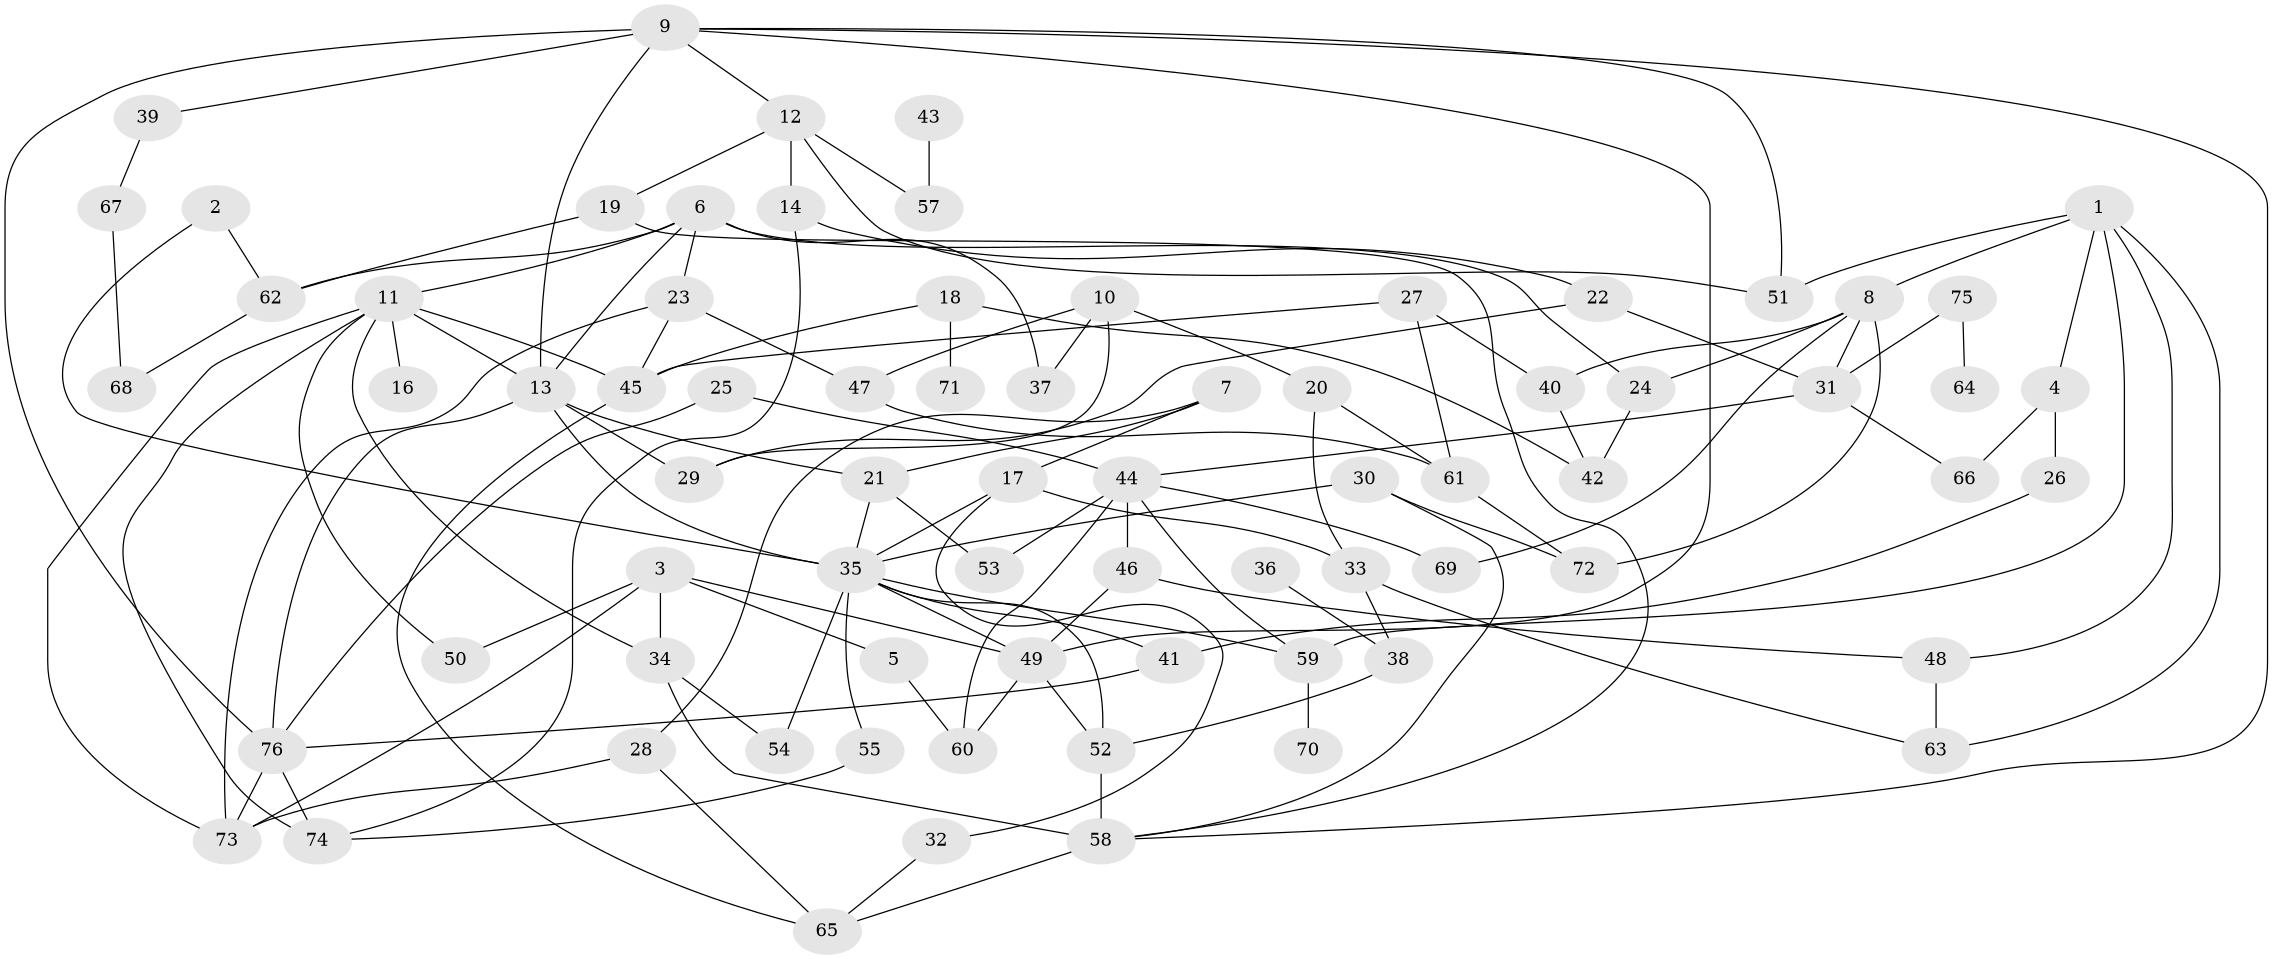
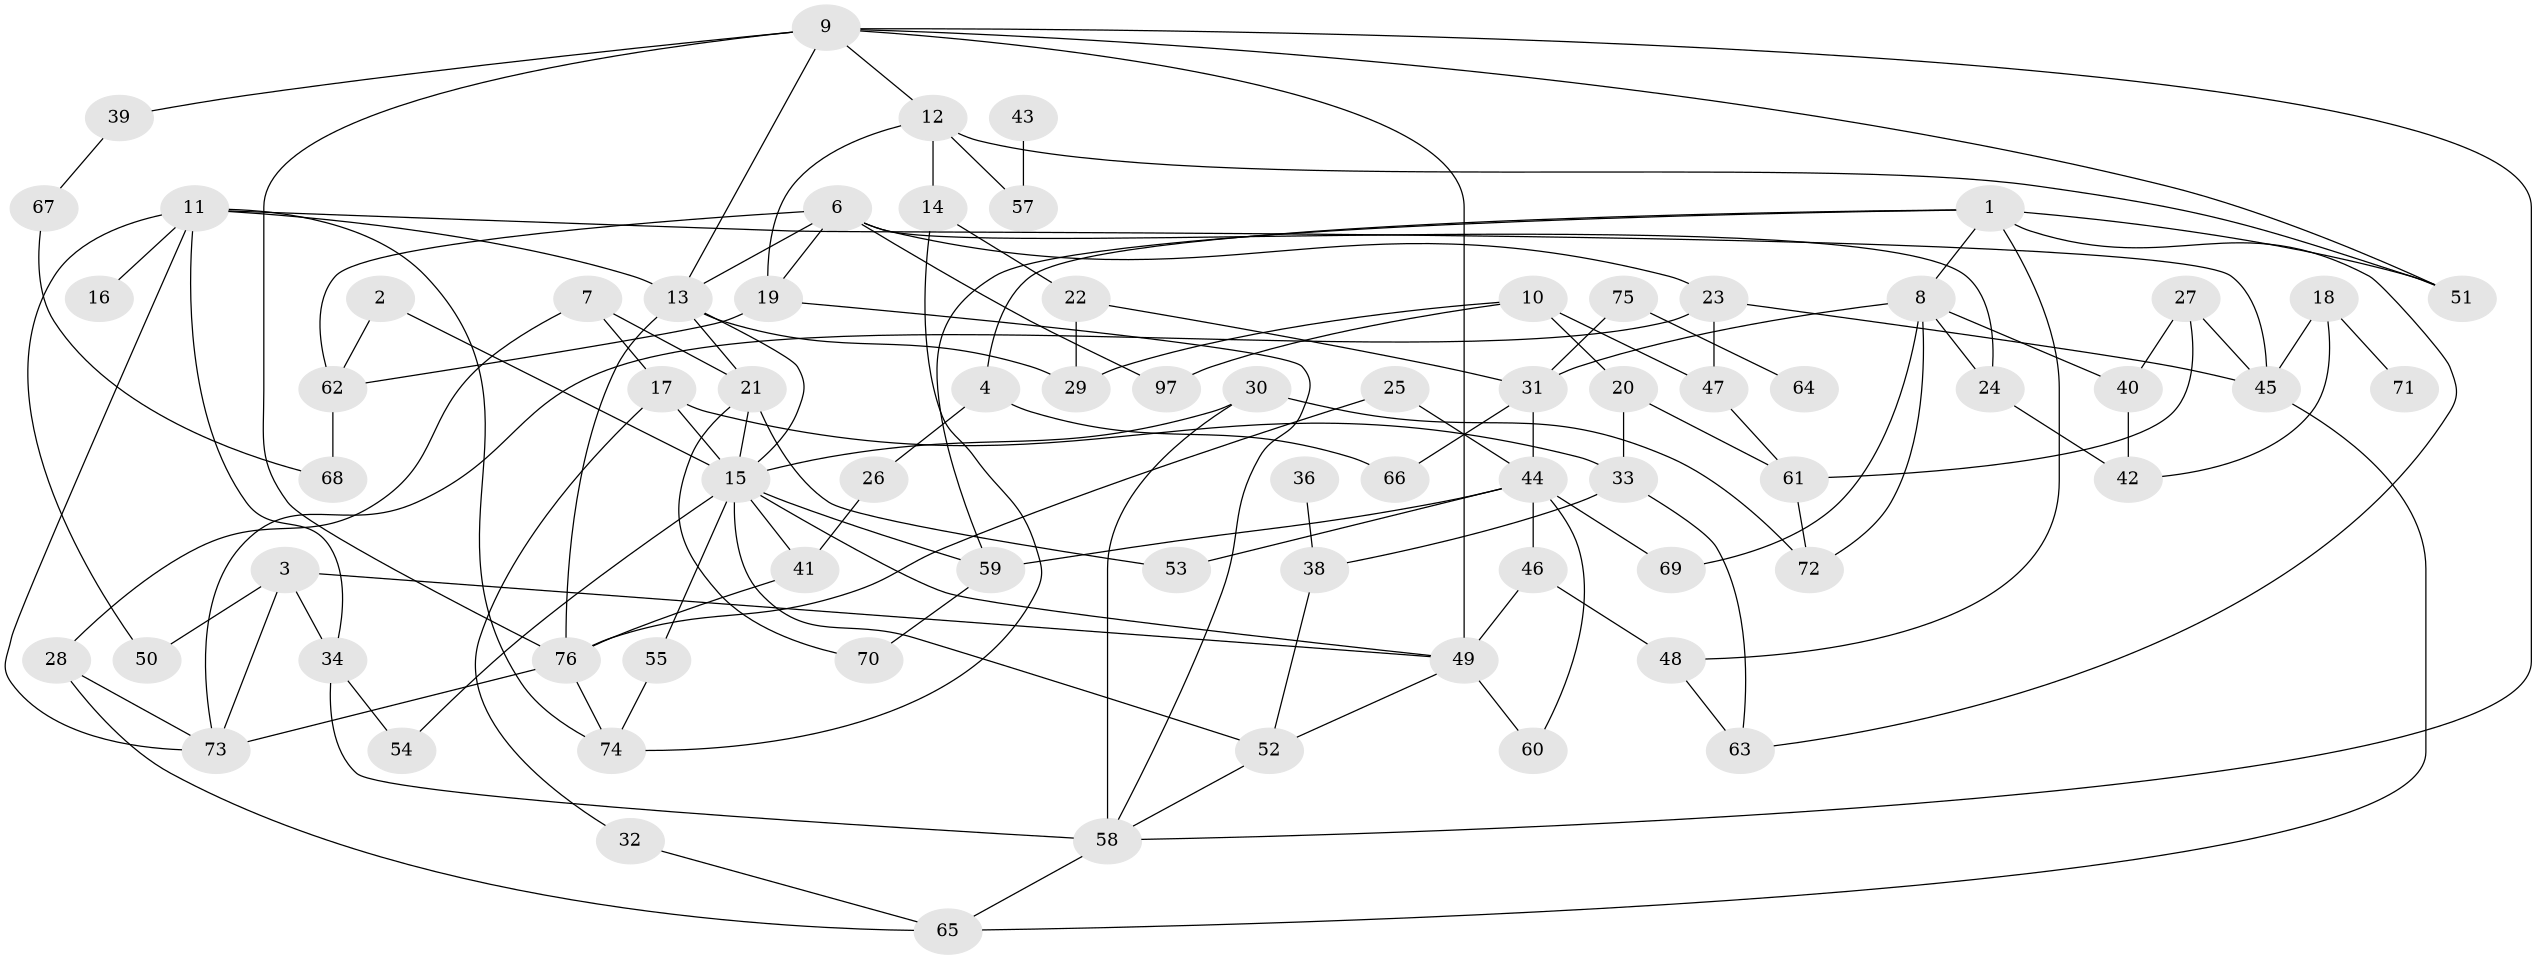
edge "6" -- "11": now "6" -- "19"
node "37": label "37" -> "97"
edge "21" -- "70": added
node "35": label "35" -> "15"
node "5": removed
